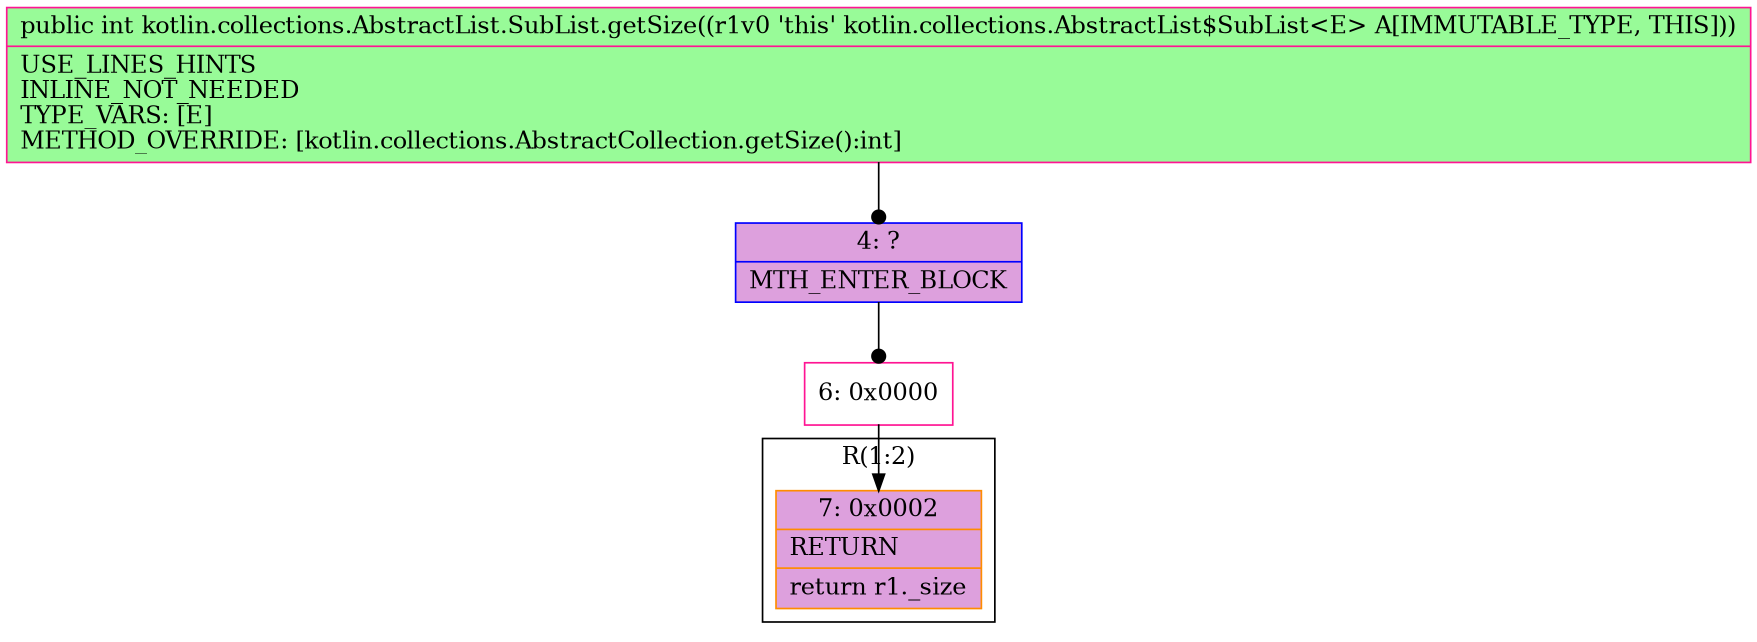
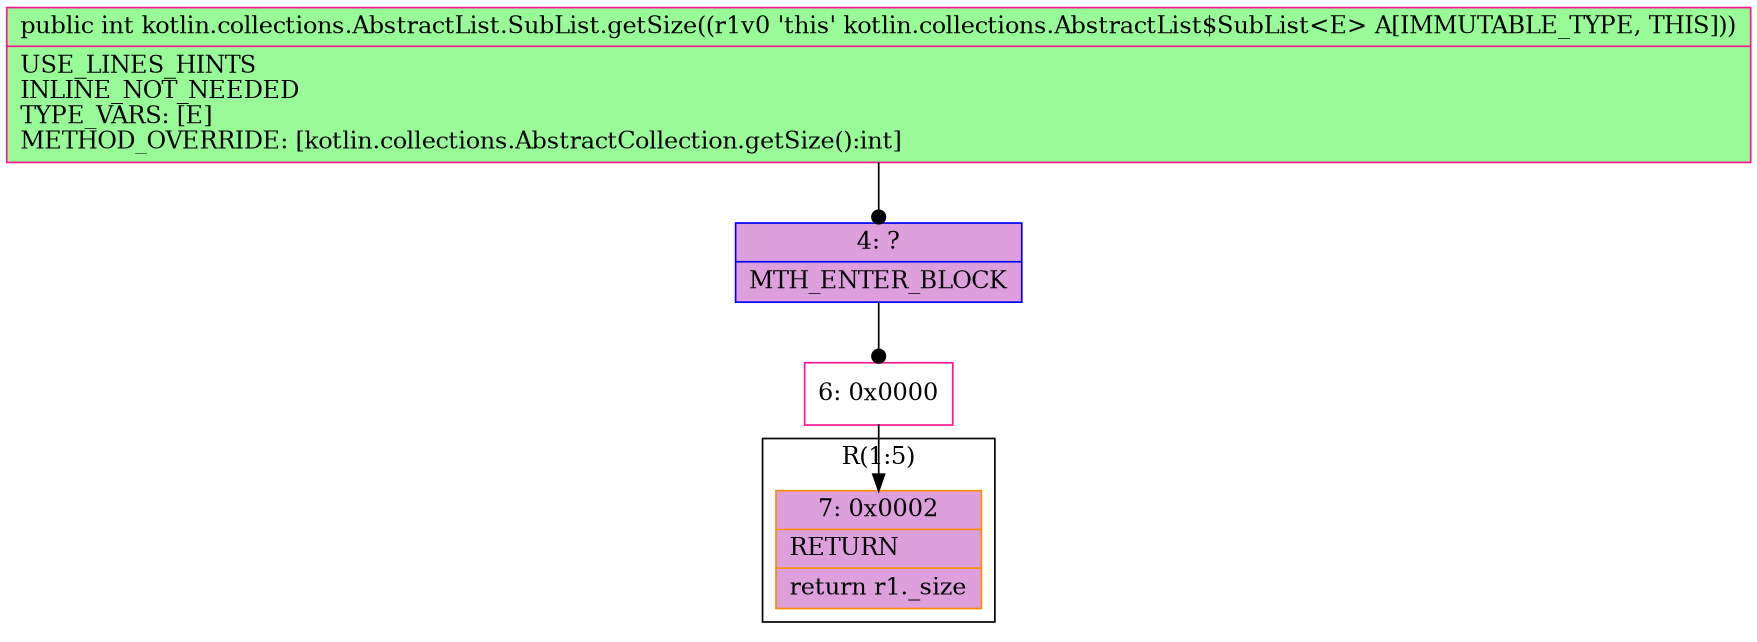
cluster "R(1:2)": label "R(1:2)" -> "R(1:5)"
